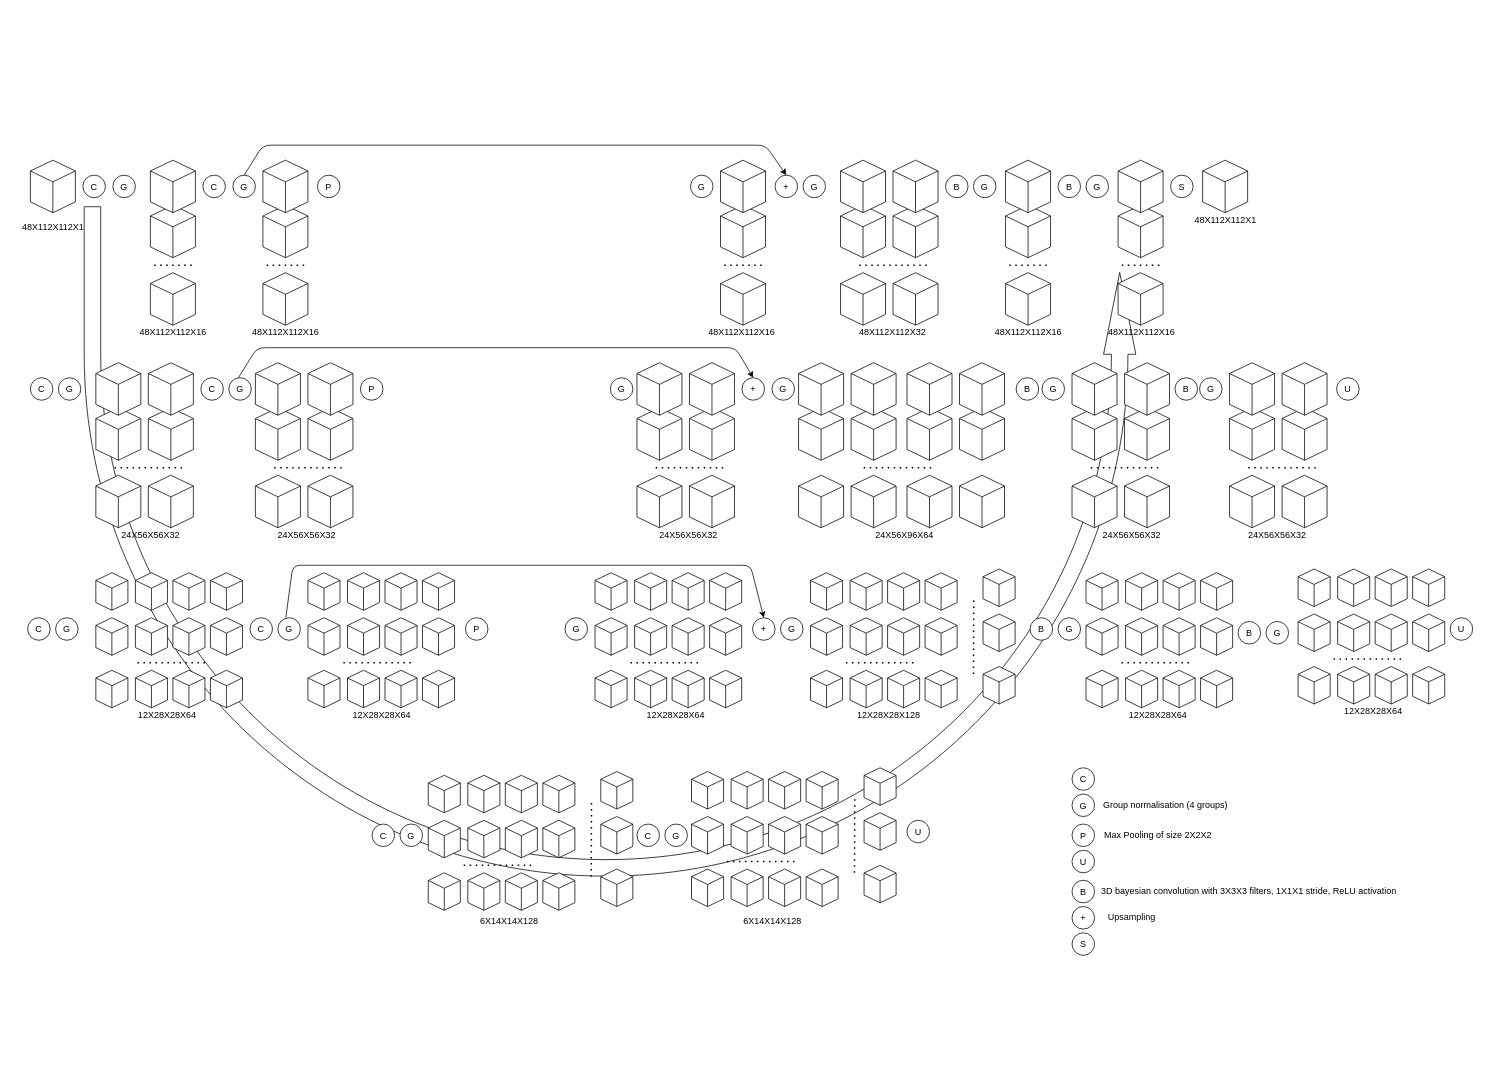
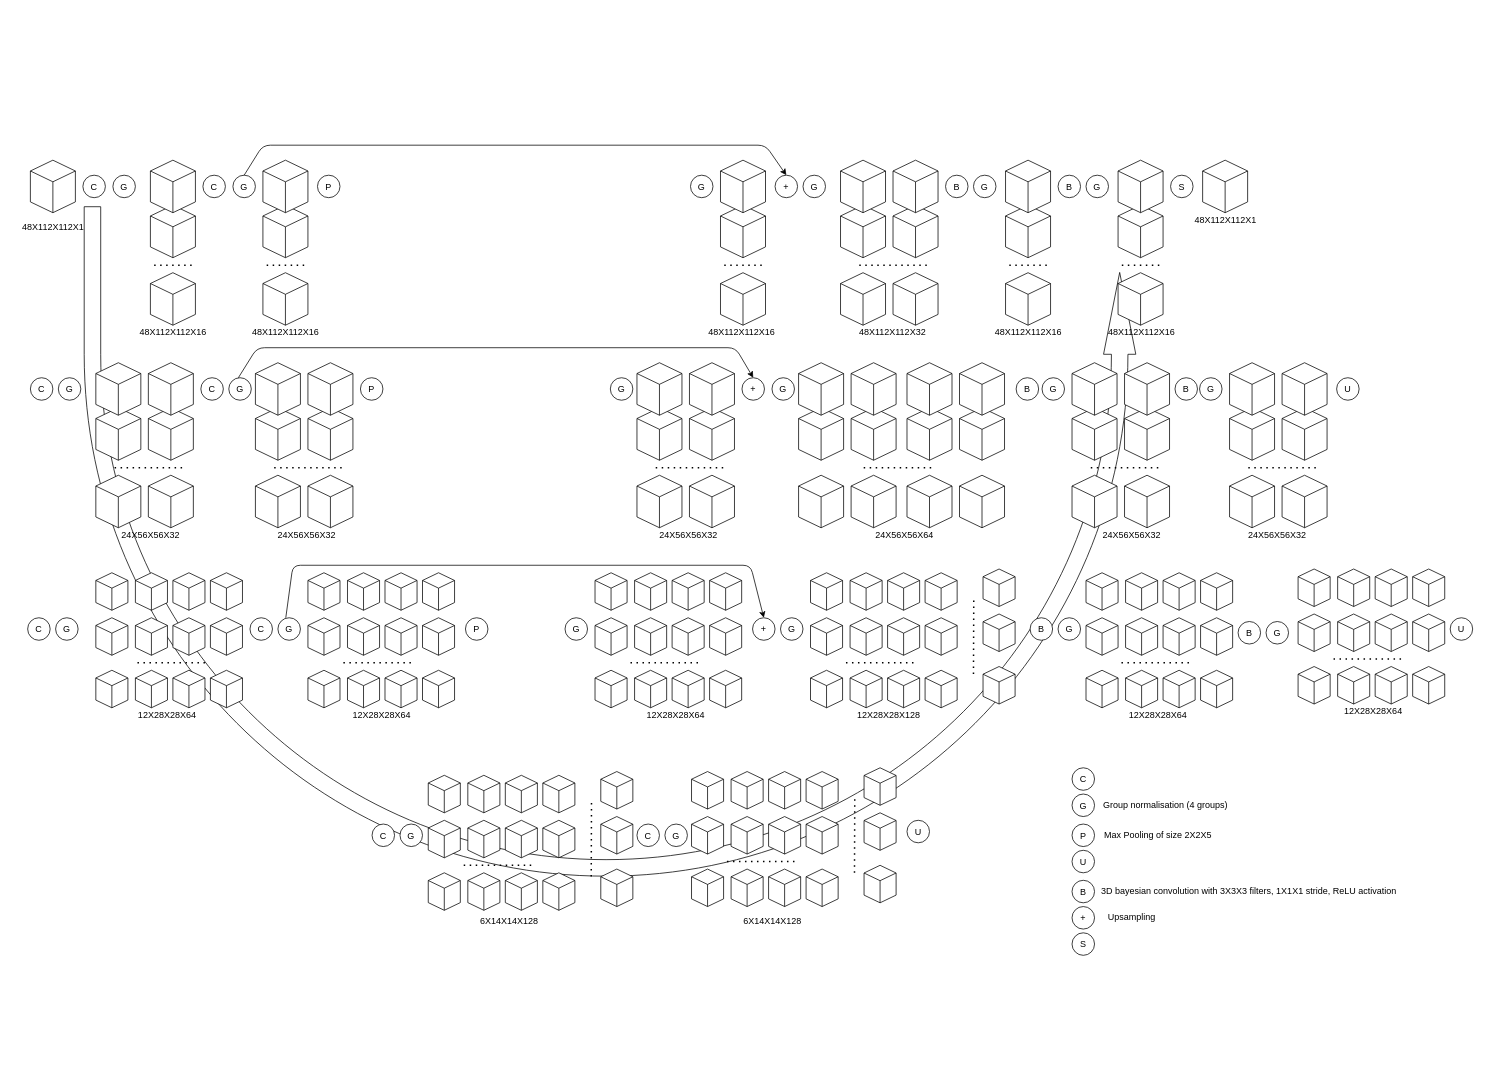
node "24X56X96X64": label "24X56X96X64" -> "24X56X56X64"
node "Max Pooling of size 2X2X2": label "Max Pooling of size 2X2X2" -> "Max Pooling of size 2X2X5"
